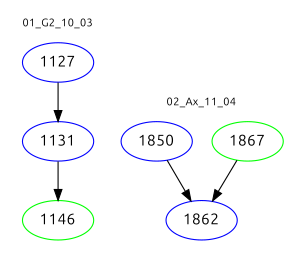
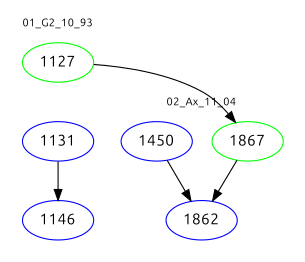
cluster "01_G2_10_03": label "01_G2_10_03" -> "01_G2_10_93"
node "1127": color blue -> green
edge "1127" -> "1131": now "1127" -> "1867"
node "1850": label "1850" -> "1450"
node "1146": color green -> blue
